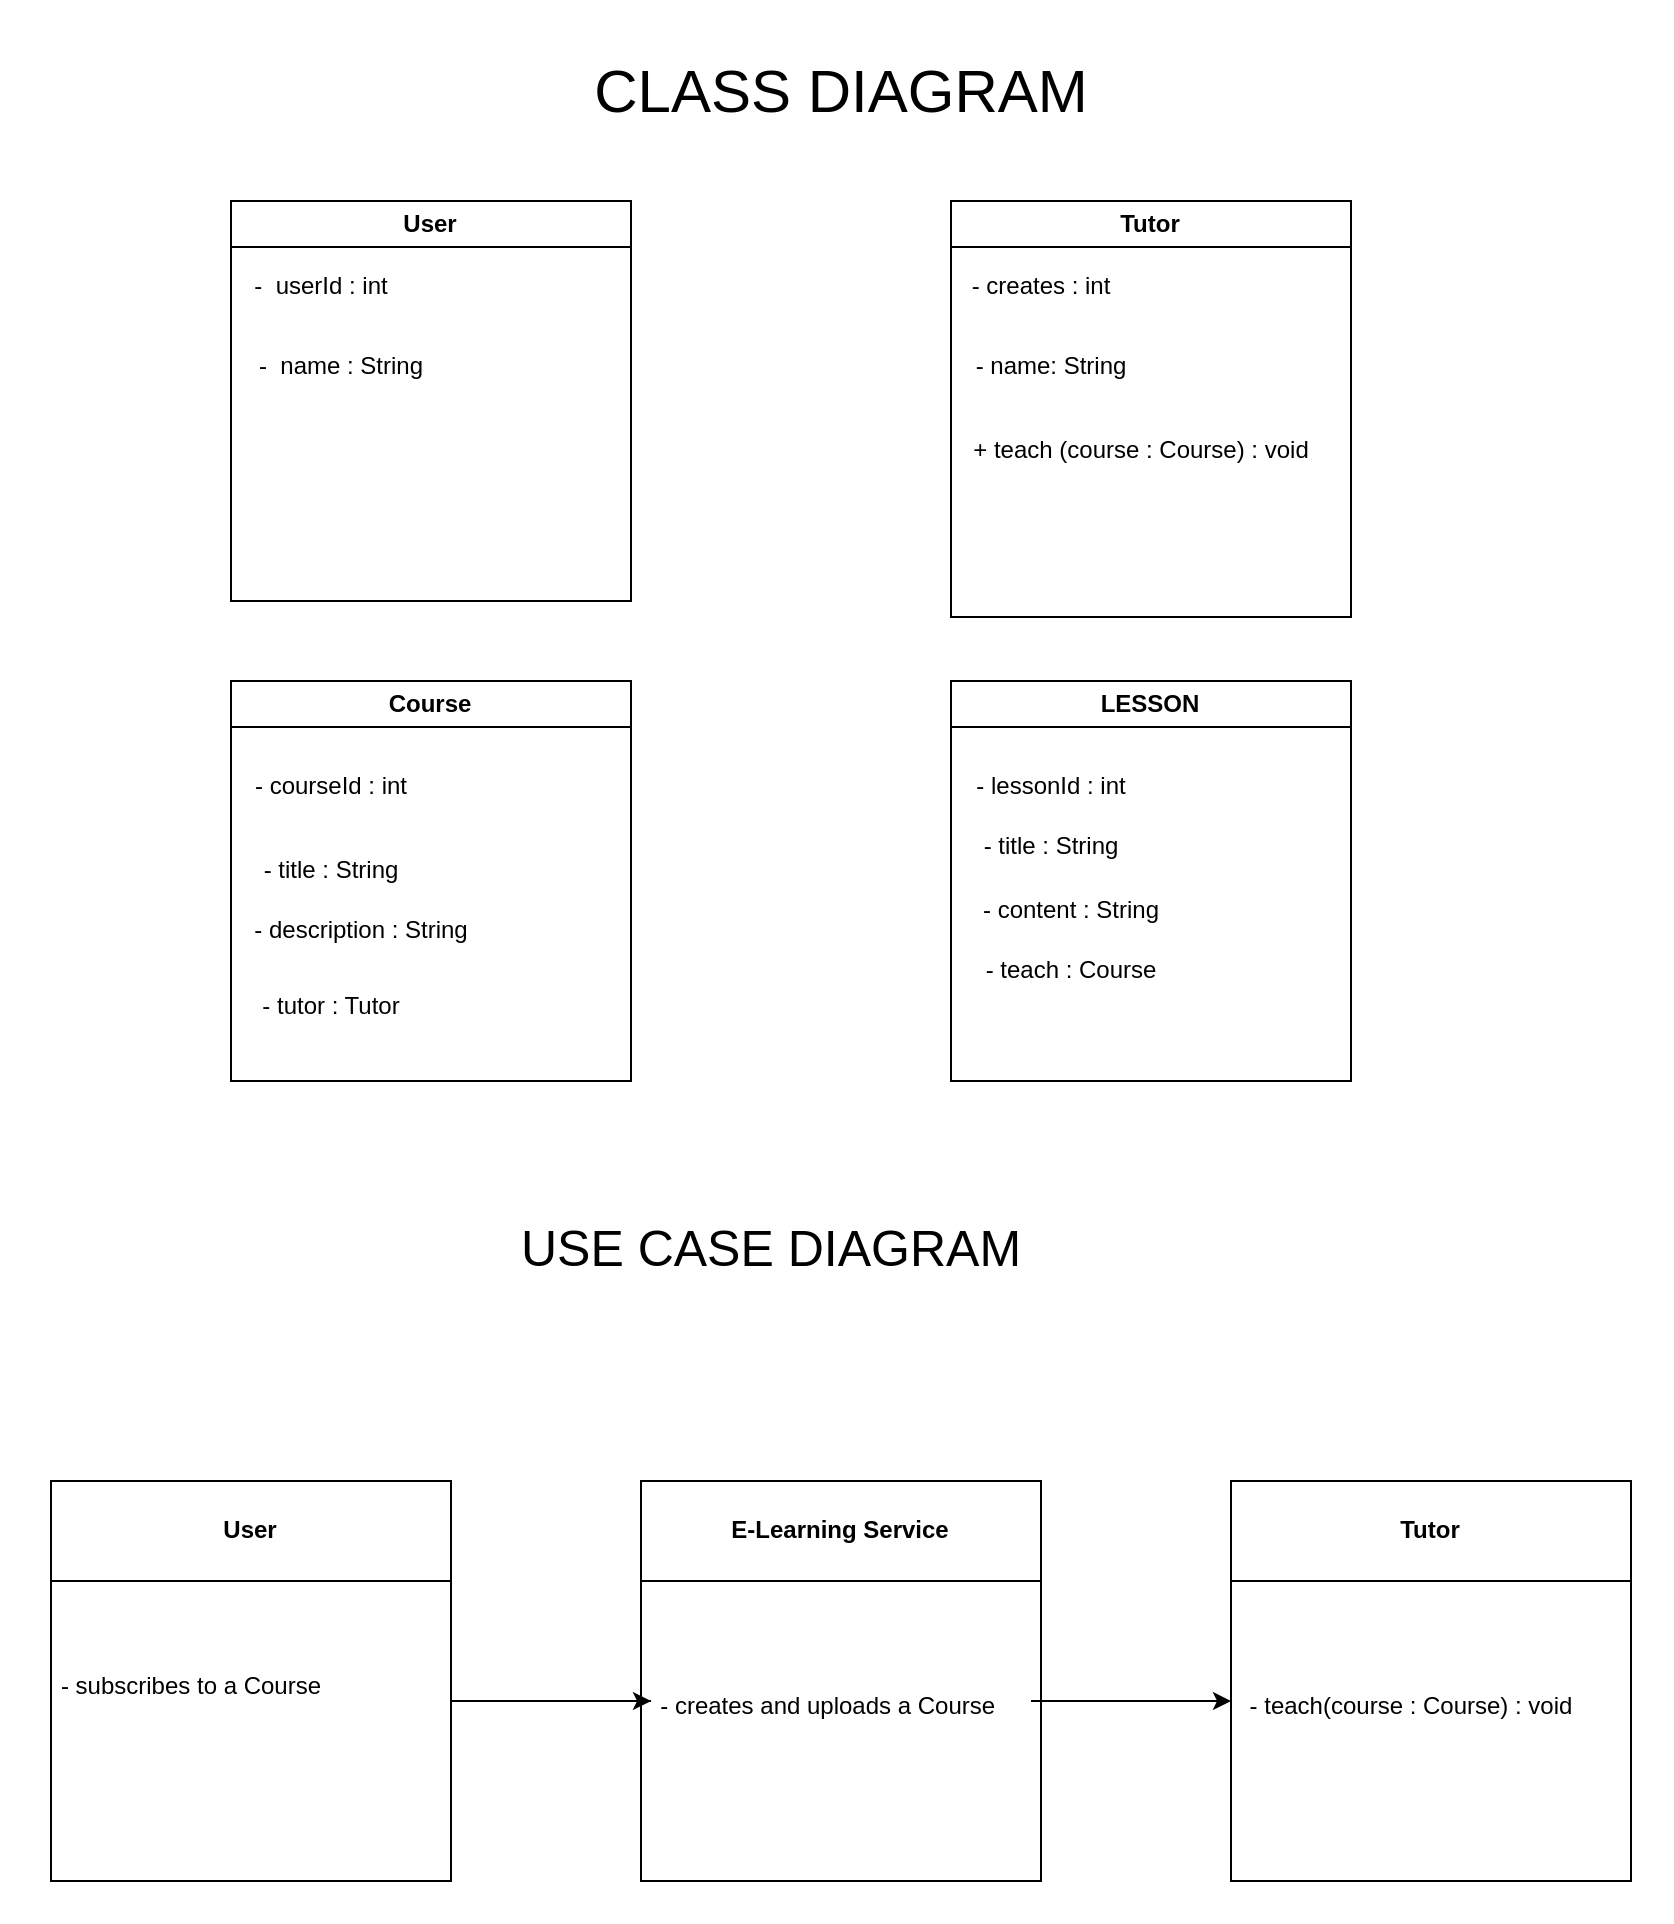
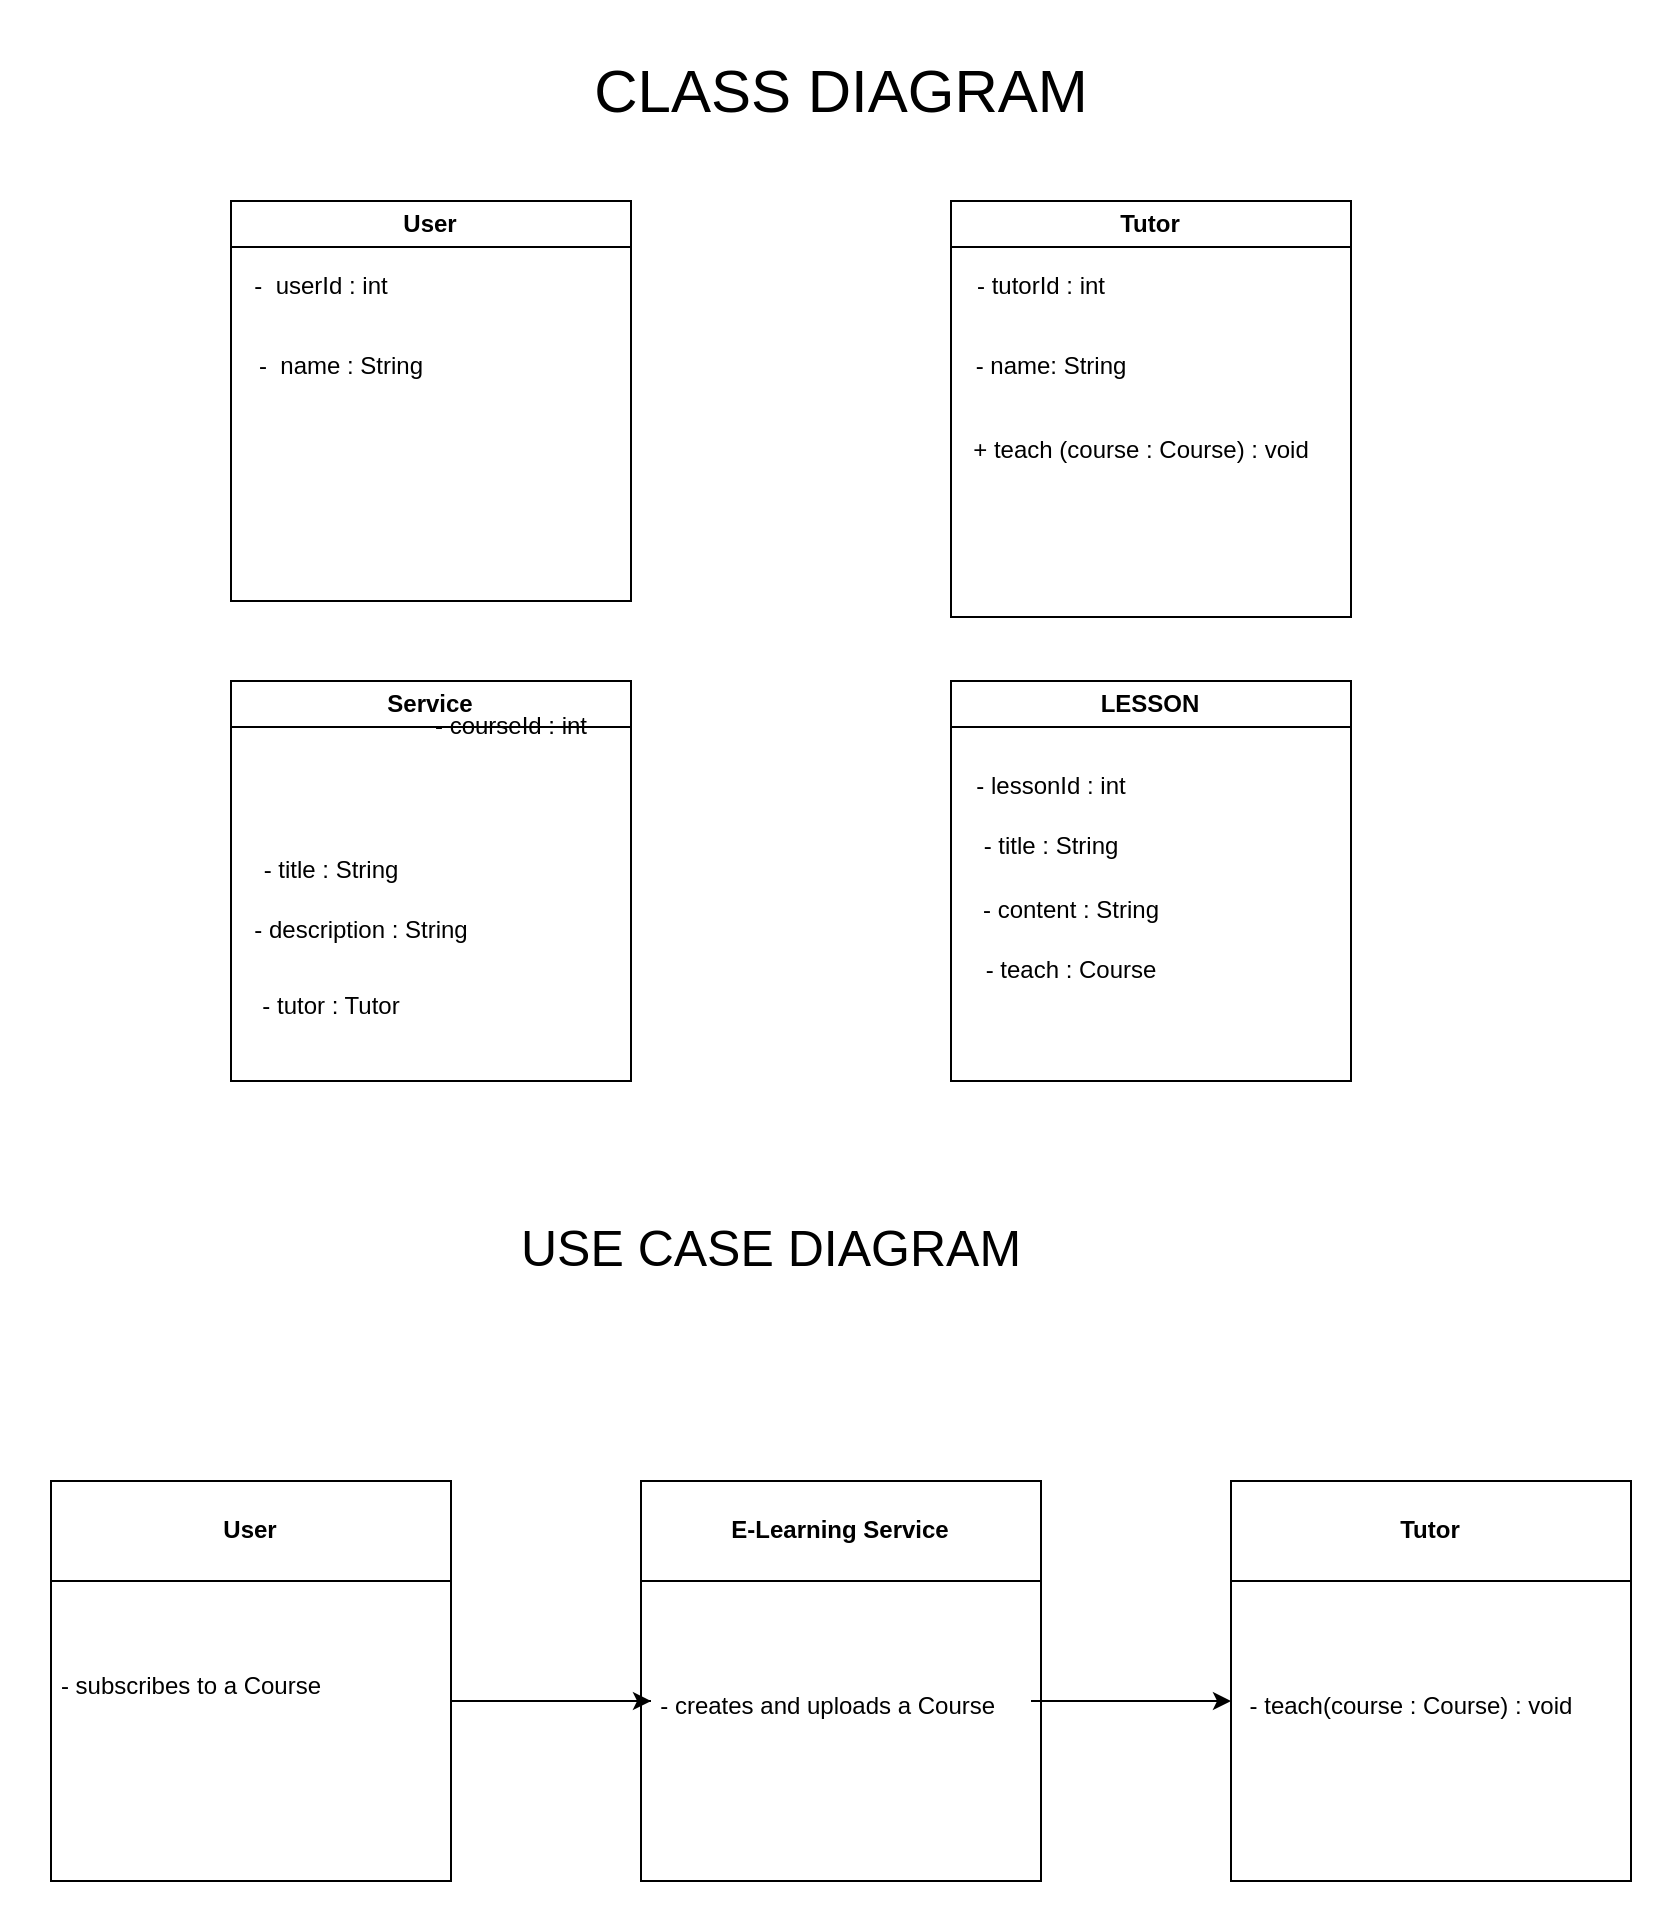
node "- creates : int": label "- creates : int" -> "- tutorId : int"
node "Course": label "Course" -> "Service"
node "- courseId : int": moved (331, 787) -> (511, 727)
